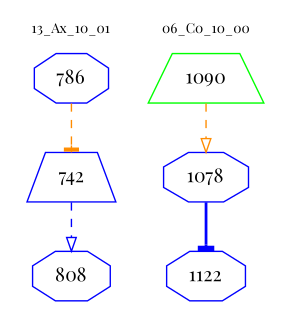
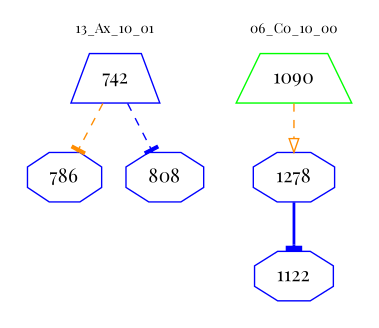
edge "786" -> "742": reversed
node "1078": label "1078" -> "1278"
edge "742" -> "808": arrowhead onormal -> tee
